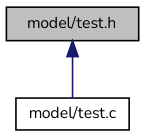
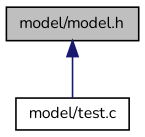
node "model/test.h": label "model/test.h" -> "model/model.h"
